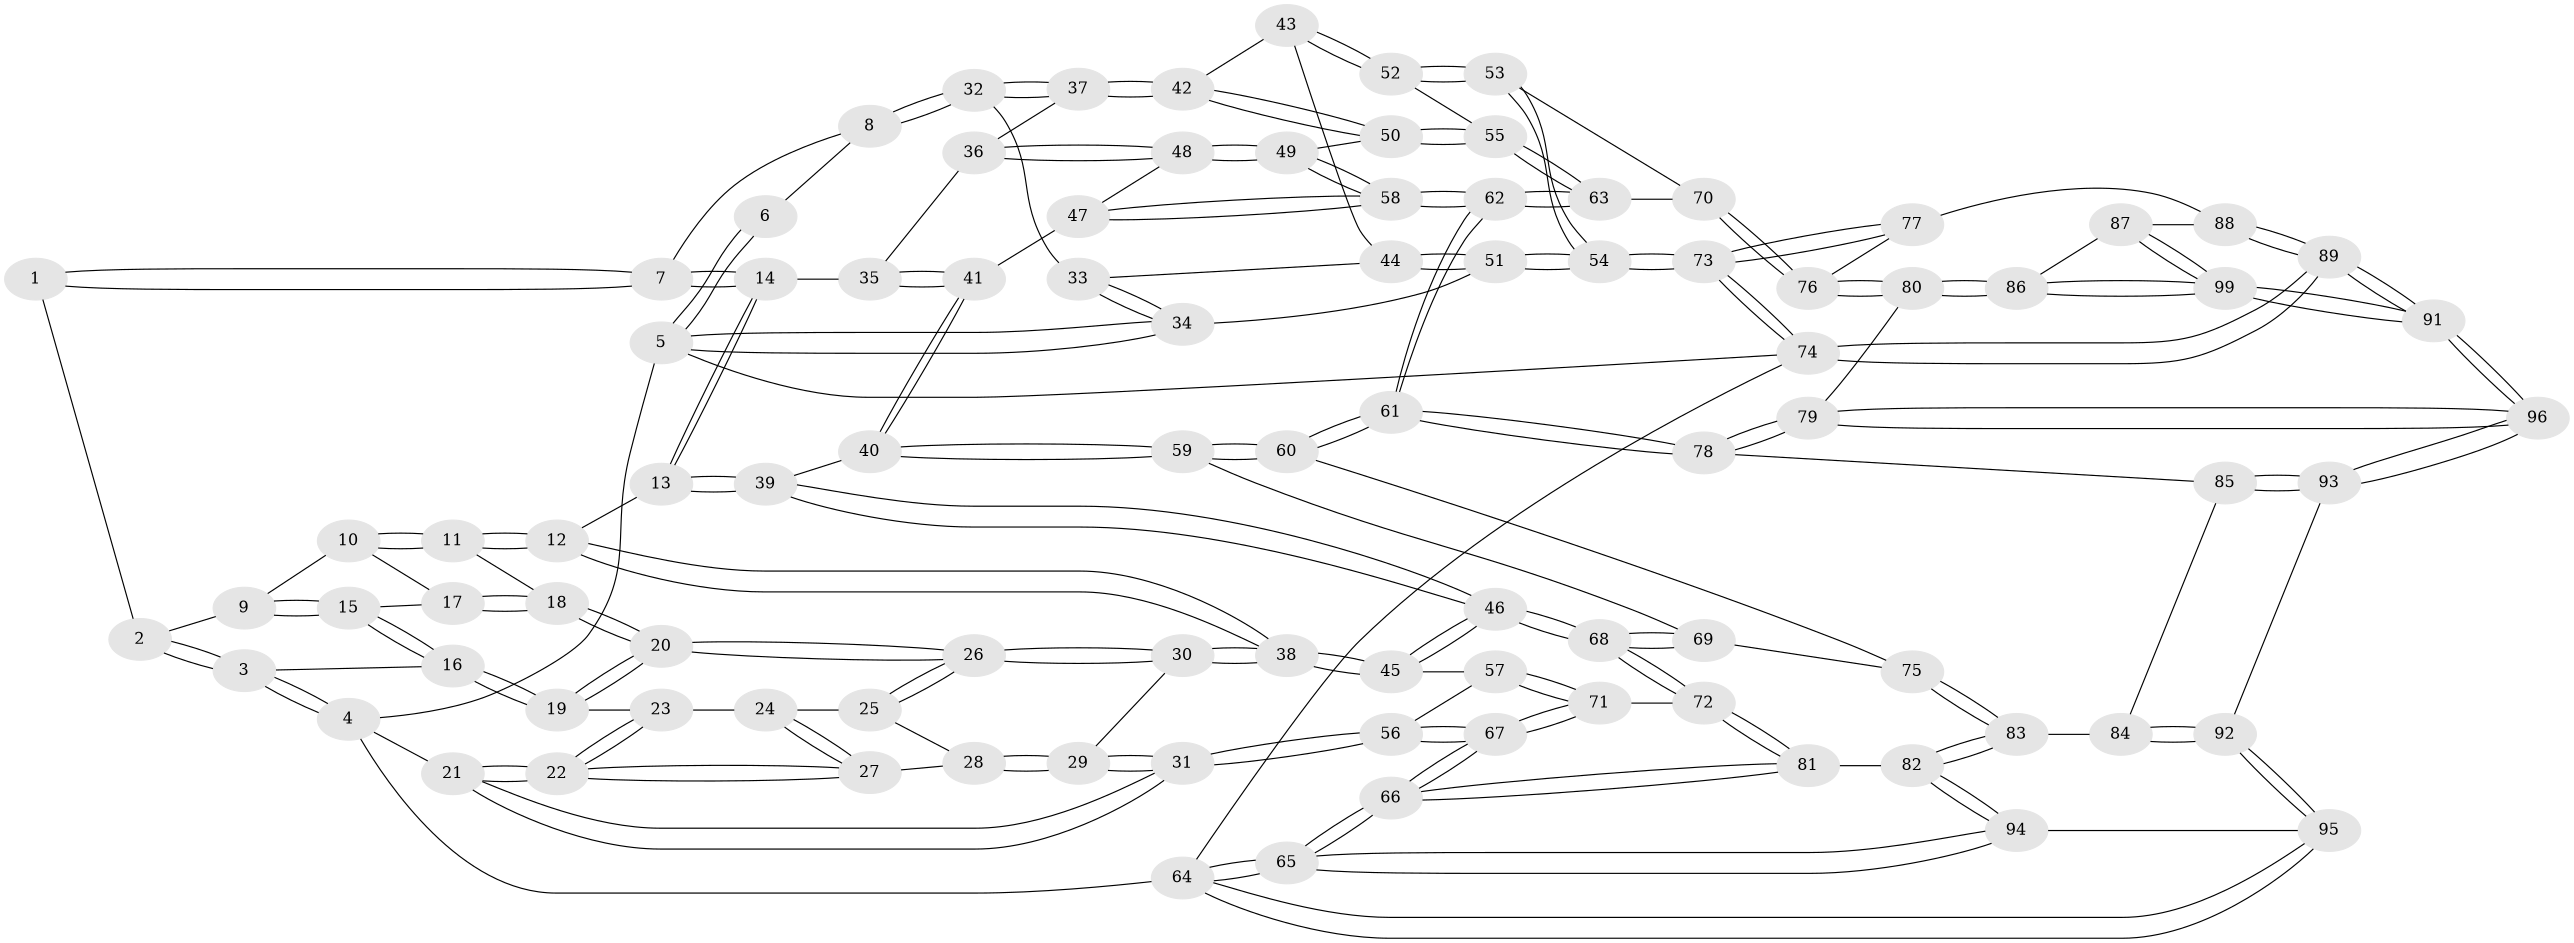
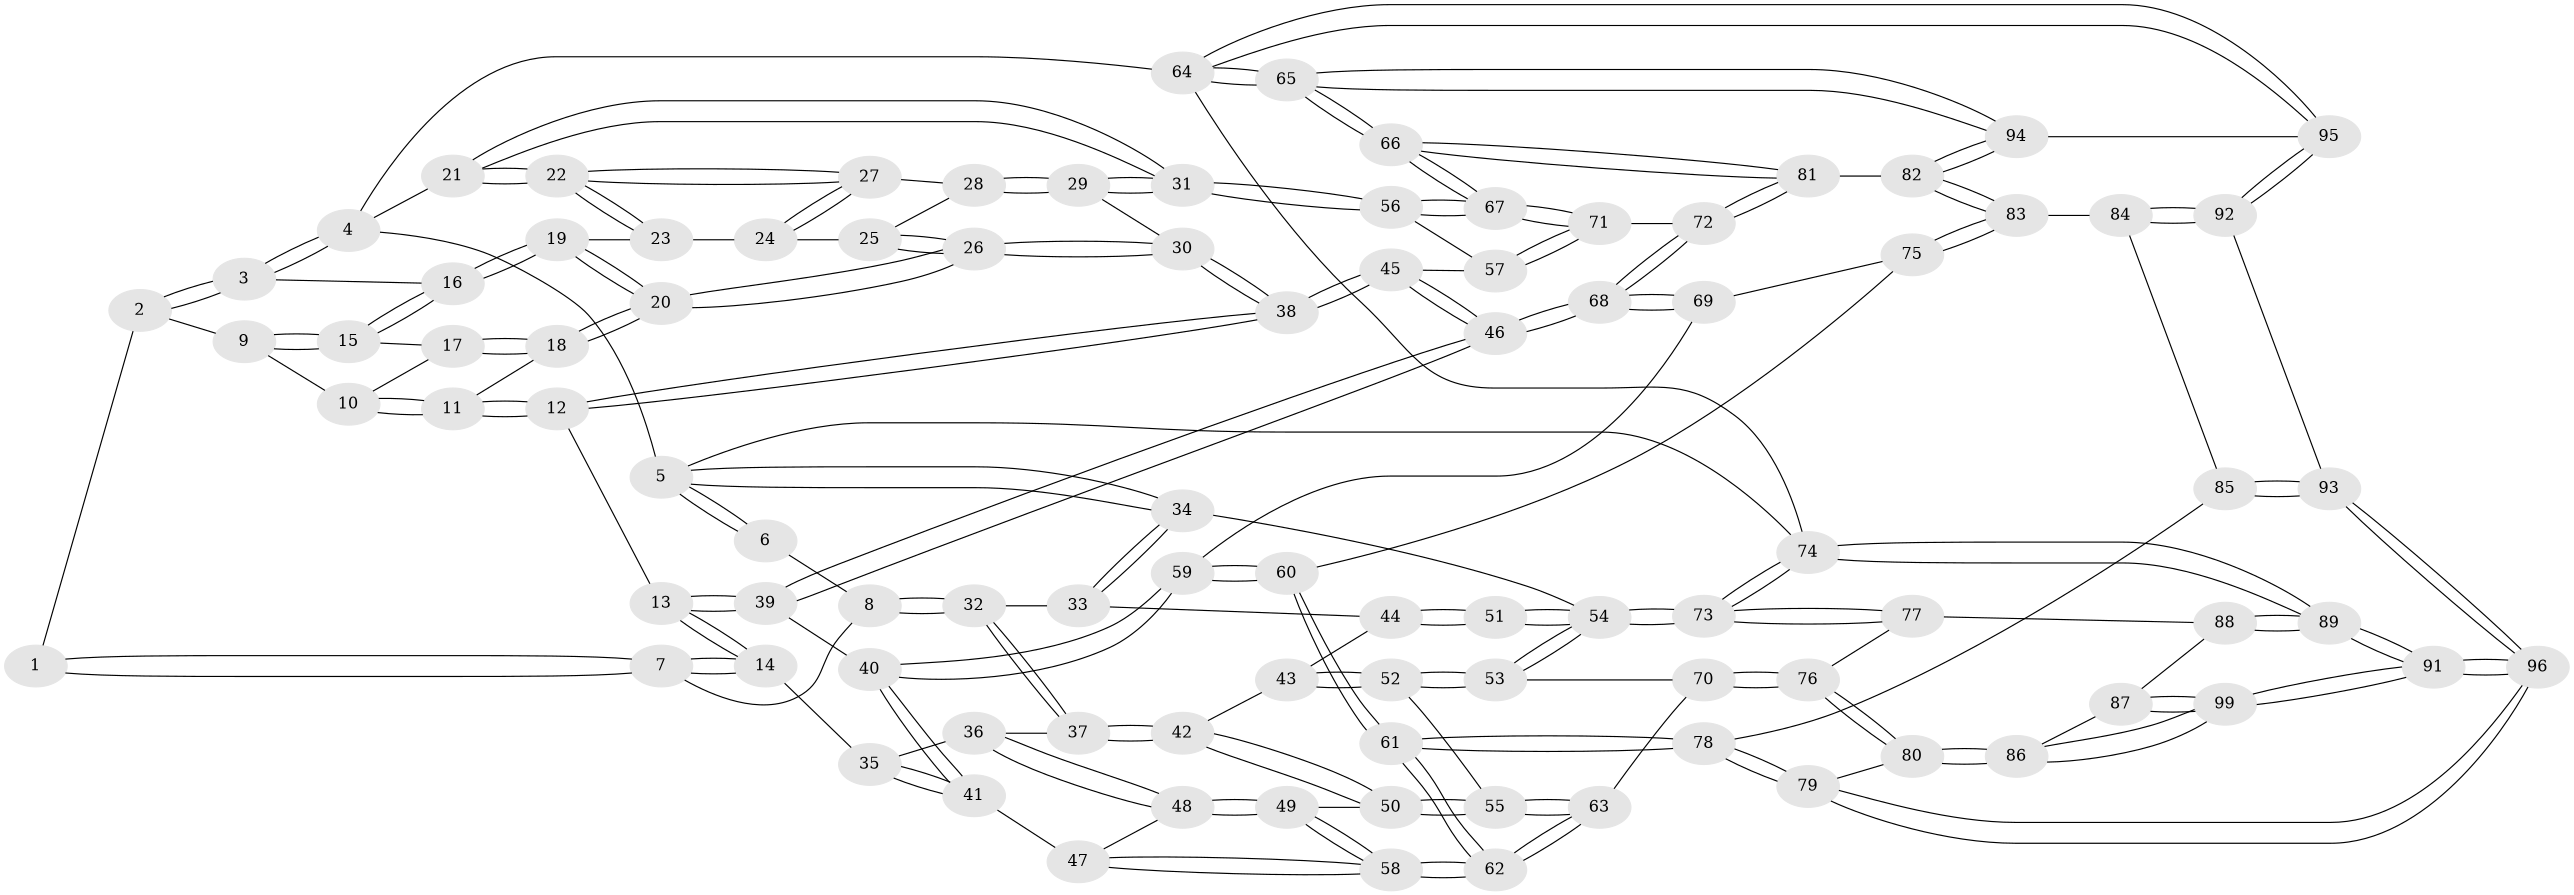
edge "51" -- "34": now "54" -- "34"
